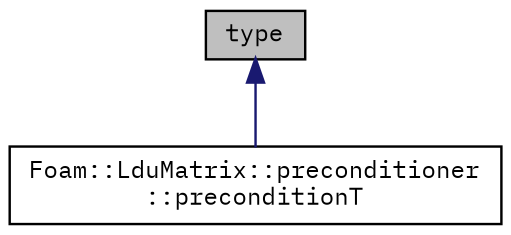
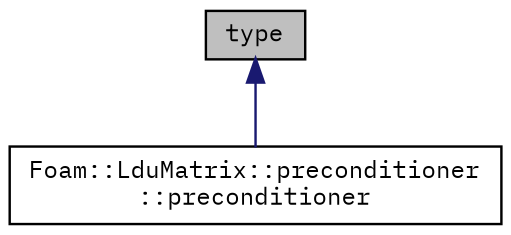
node "Foam::LduMatrix::preconditioner ::preconditionT": label "Foam::LduMatrix::preconditioner ::preconditionT" -> "Foam::LduMatrix::preconditioner ::preconditioner"
